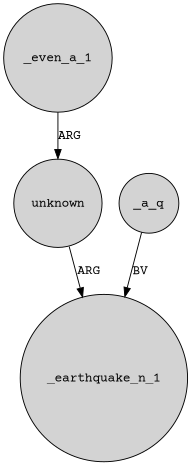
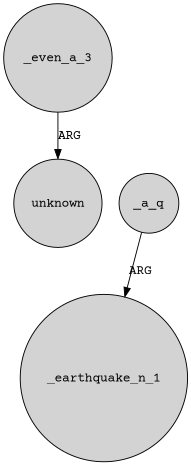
node "_even_a_1": label "_even_a_1" -> "_even_a_3"
edge "unknown" -> "_earthquake_n_1": removed, label "ARG"
edge "_a_q" -> "_earthquake_n_1": label "BV" -> "ARG"
